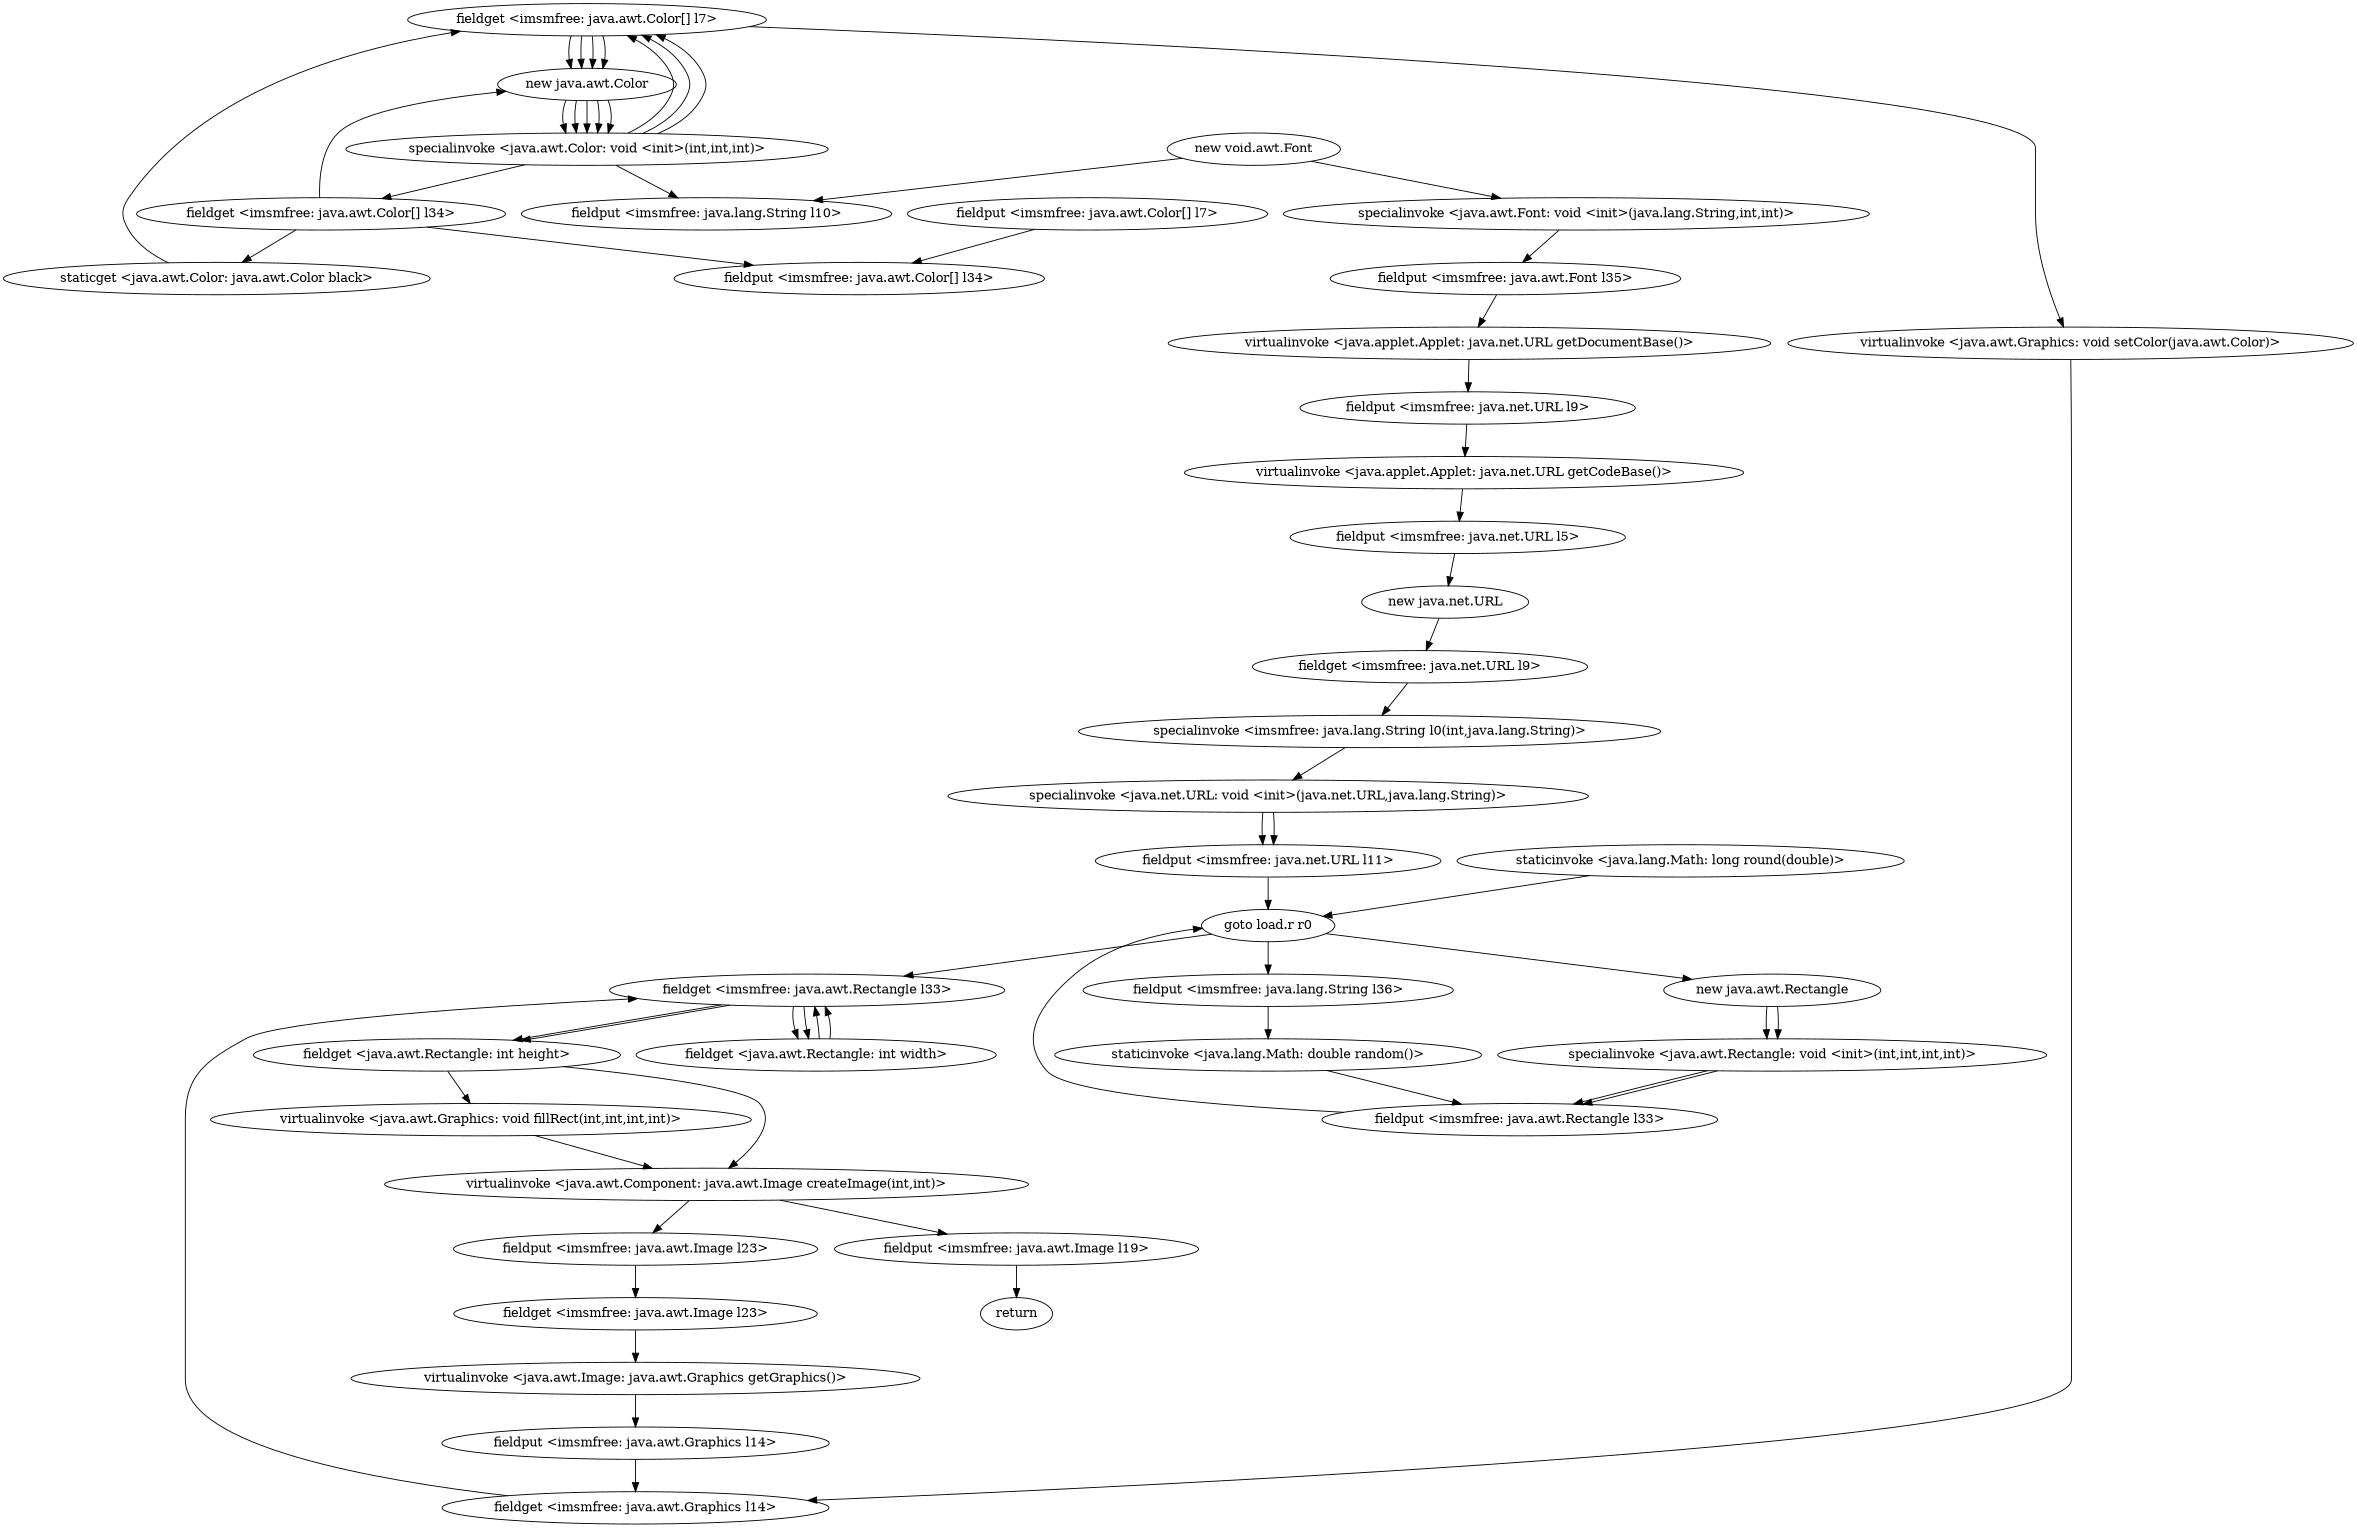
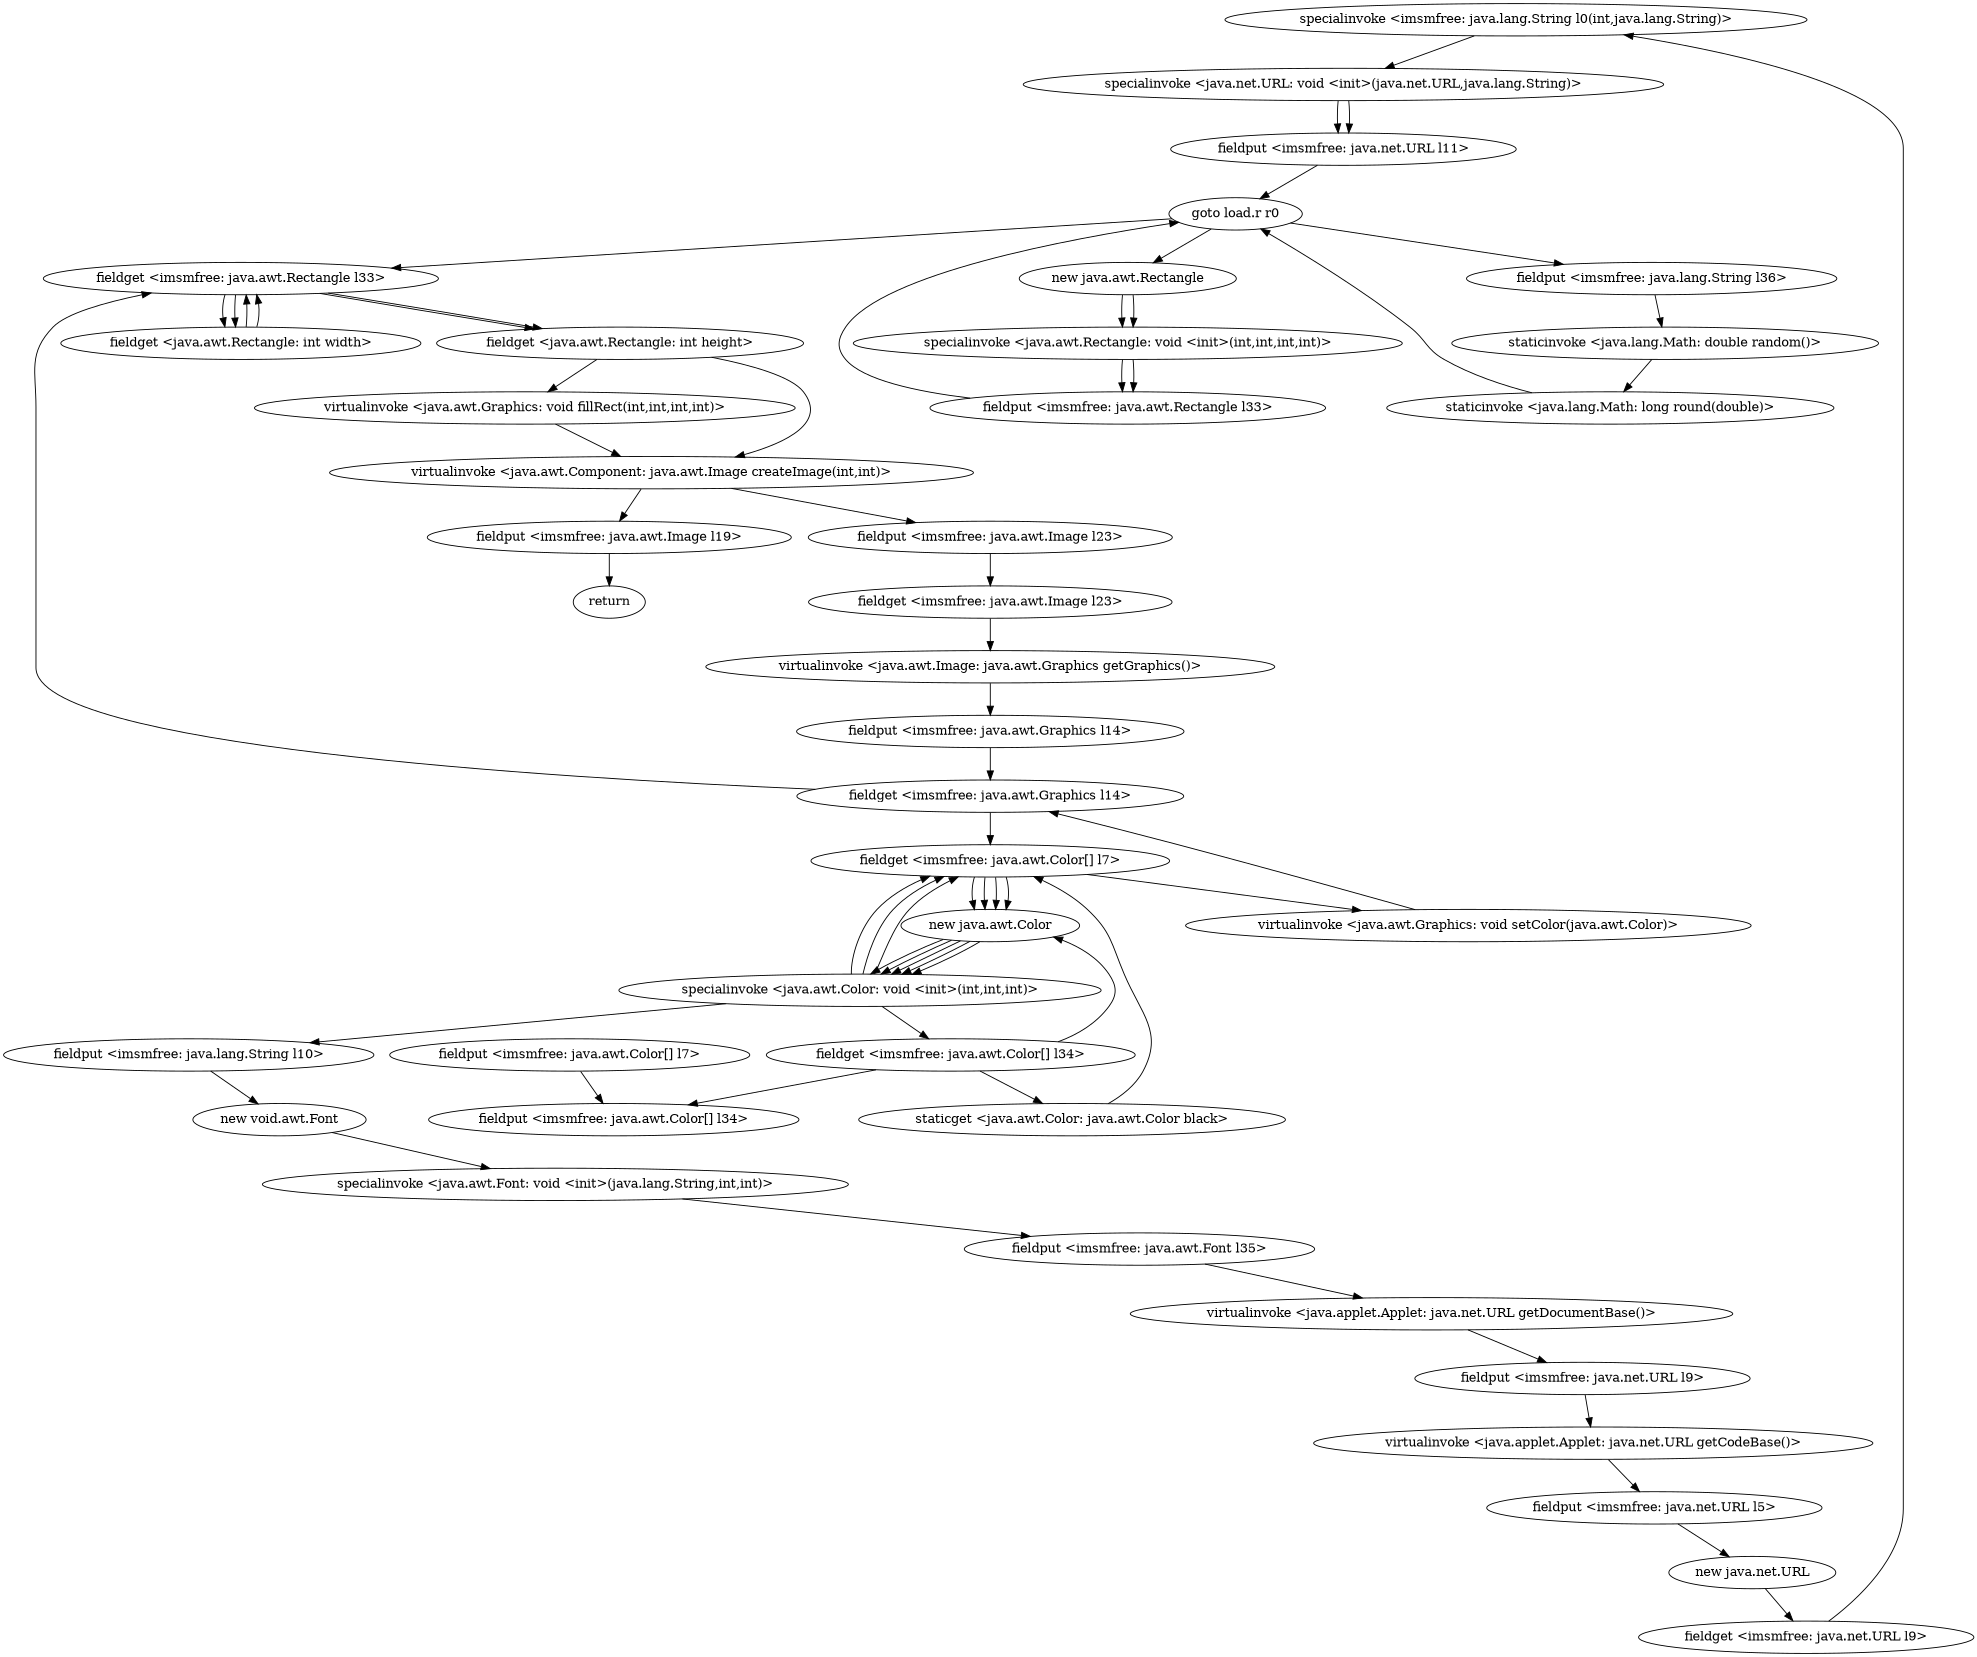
edge "new void.awt.Font" -> "fieldput <imsmfree: java.lang.String l10>": reversed
edge "fieldget <imsmfree: java.awt.Graphics l14>" -> "fieldget <imsmfree: java.awt.Color[] l7>": added
edge "staticinvoke <java.lang.Math: double random()>" -> "fieldput <imsmfree: java.awt.Rectangle l33>": now "staticinvoke <java.lang.Math: double random()>" -> "staticinvoke <java.lang.Math: long round(double)>"
